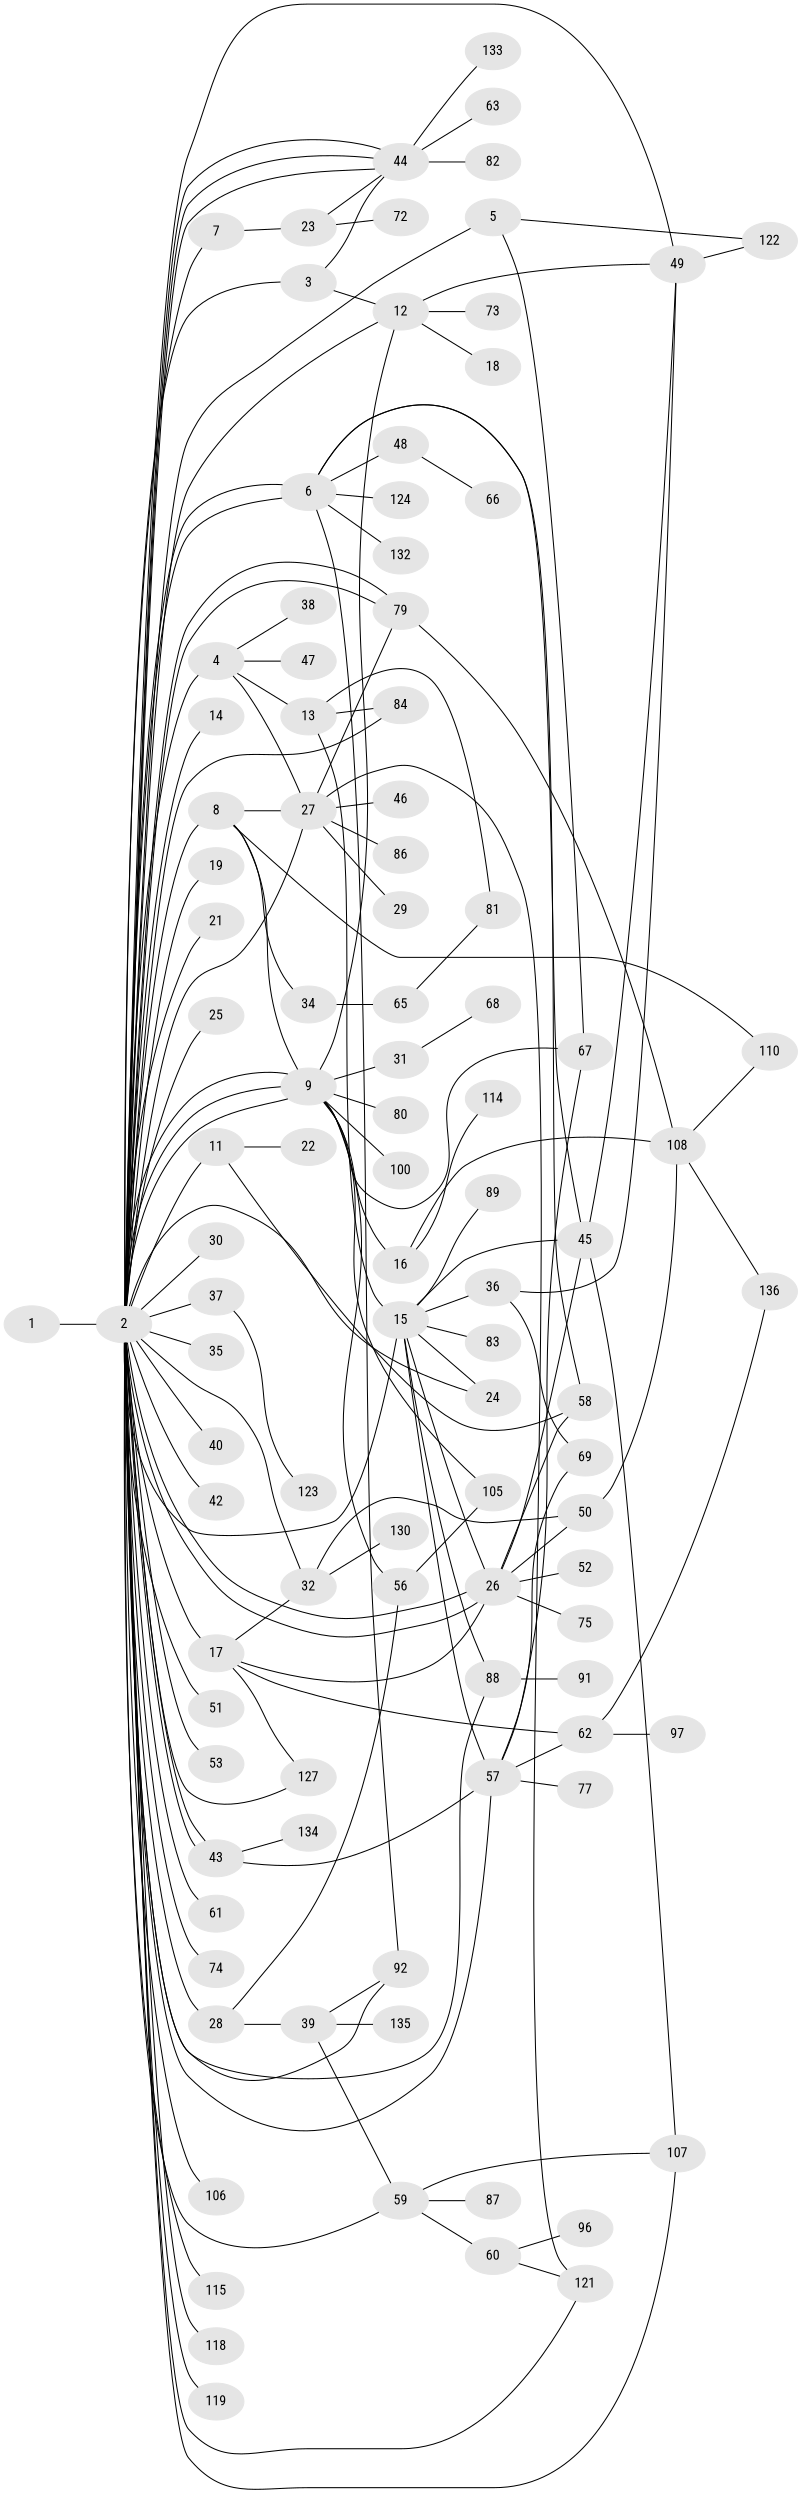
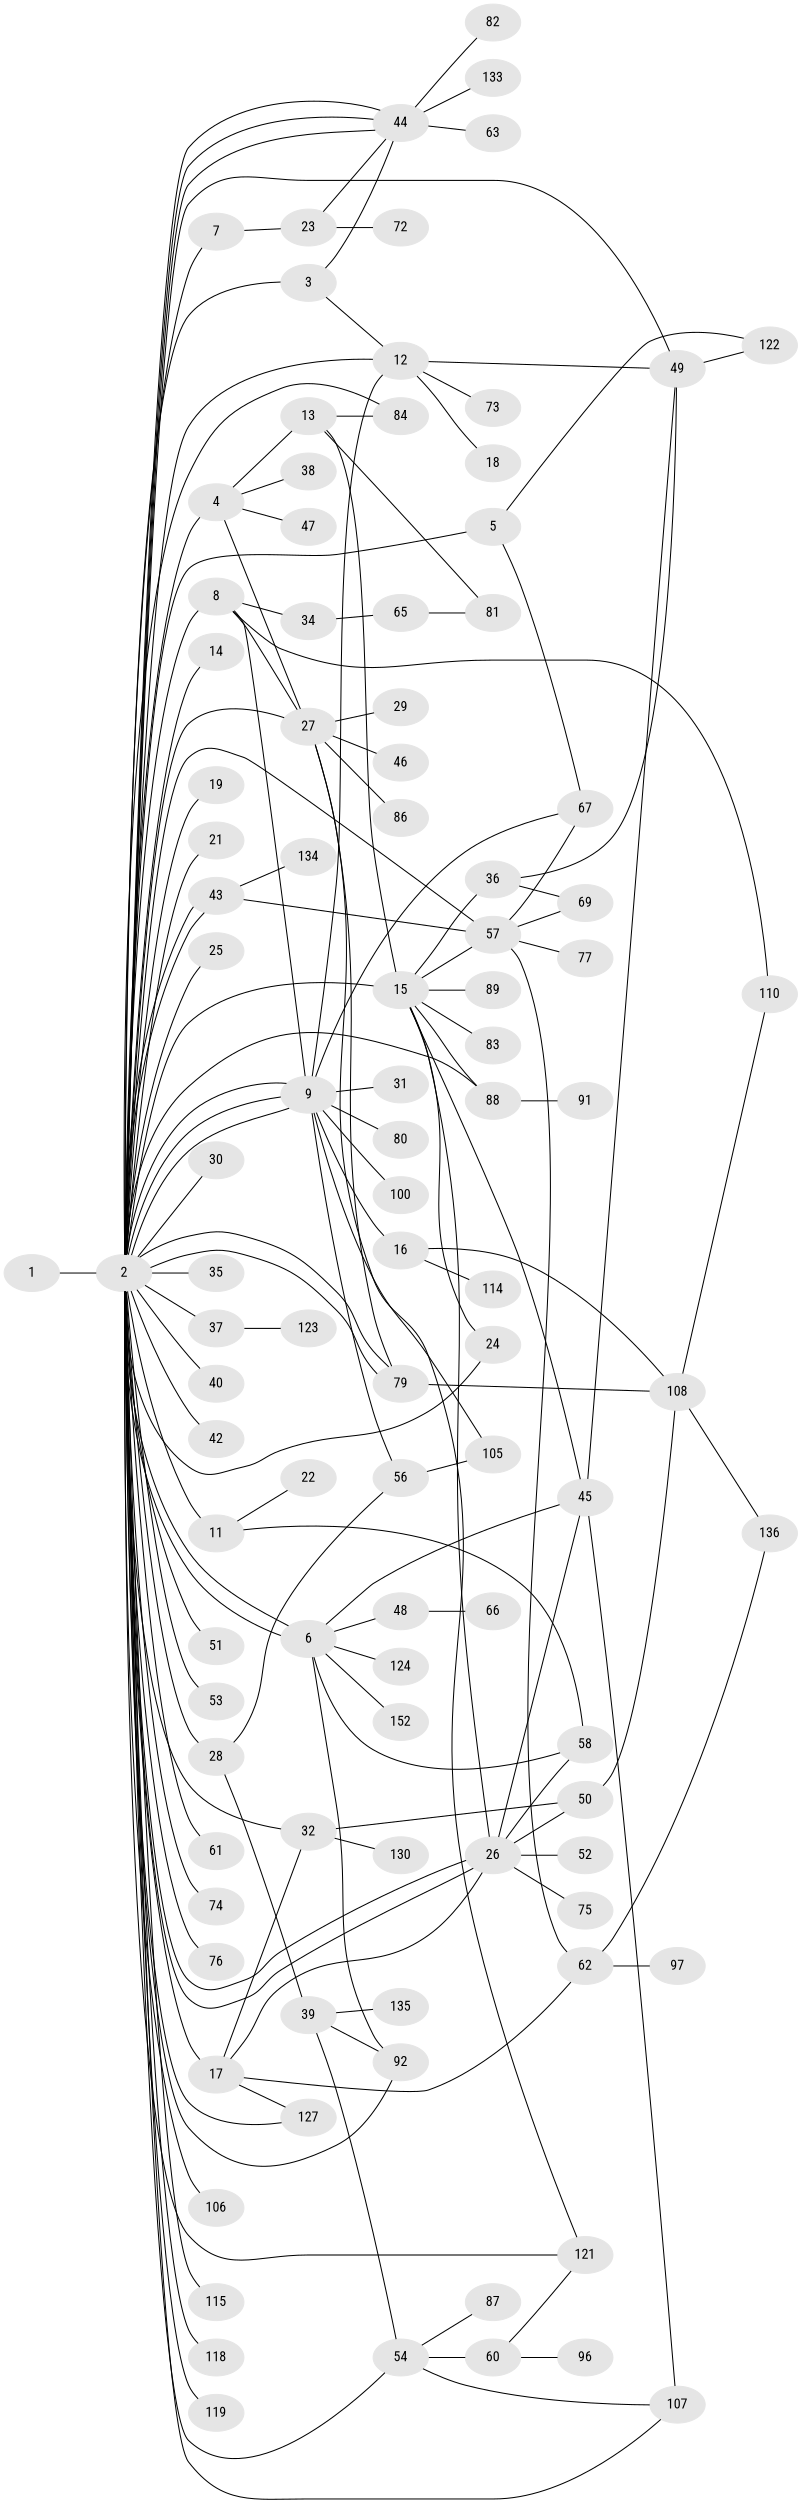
node "132": label "132" -> "152"
node "68": removed
node "76": added
node "59": label "59" -> "54"
